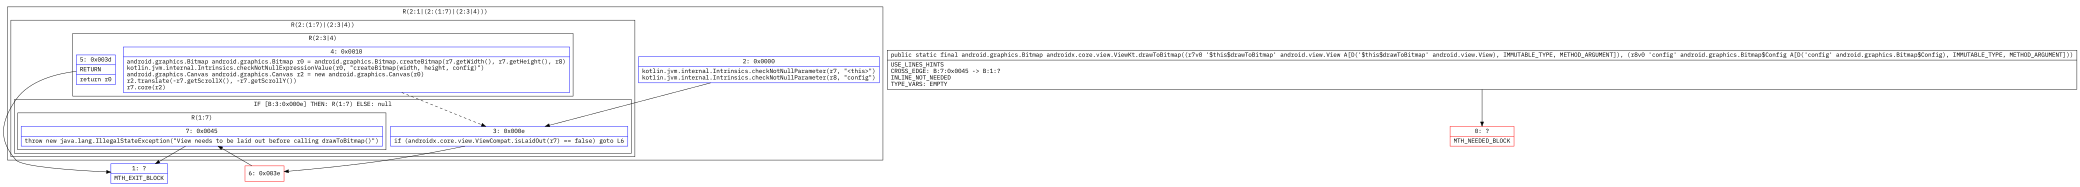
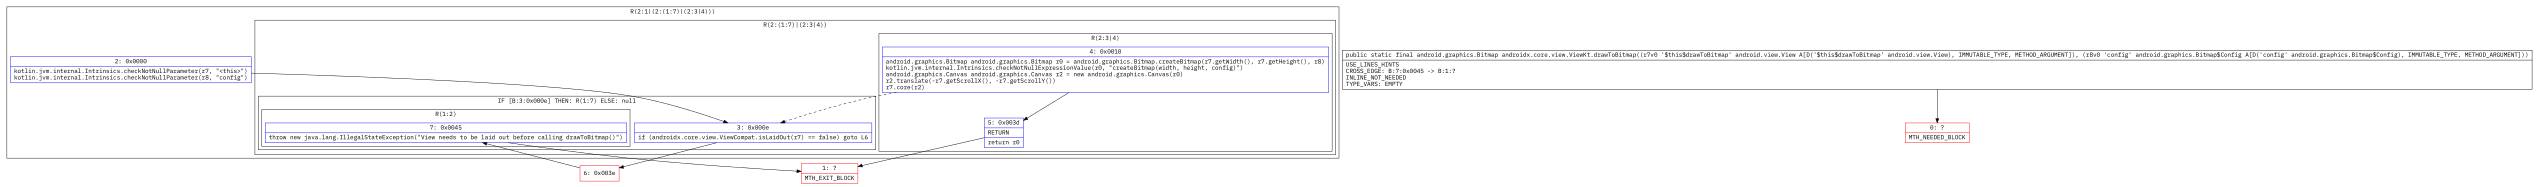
edge "4: 0x0010" -> "5: 0x003d": added
cluster "R(1:7)": label "R(1:7)" -> "R(1:2)"
node "1: ?": color blue -> red
